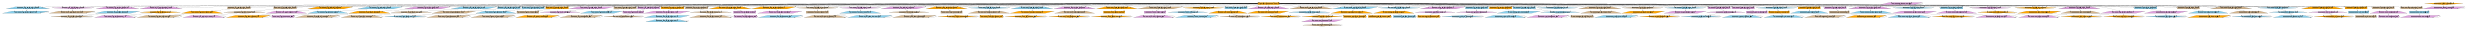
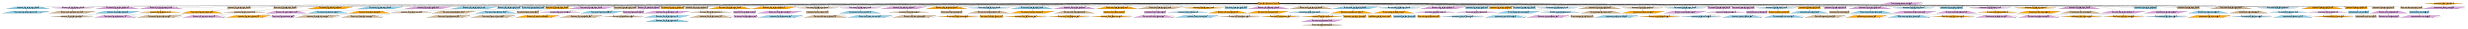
node "[0, 0, 0, 0, 0, 0, -14, -8, 0, -15, 0, -5, 0, 0, 0, -14, 0]": removed
